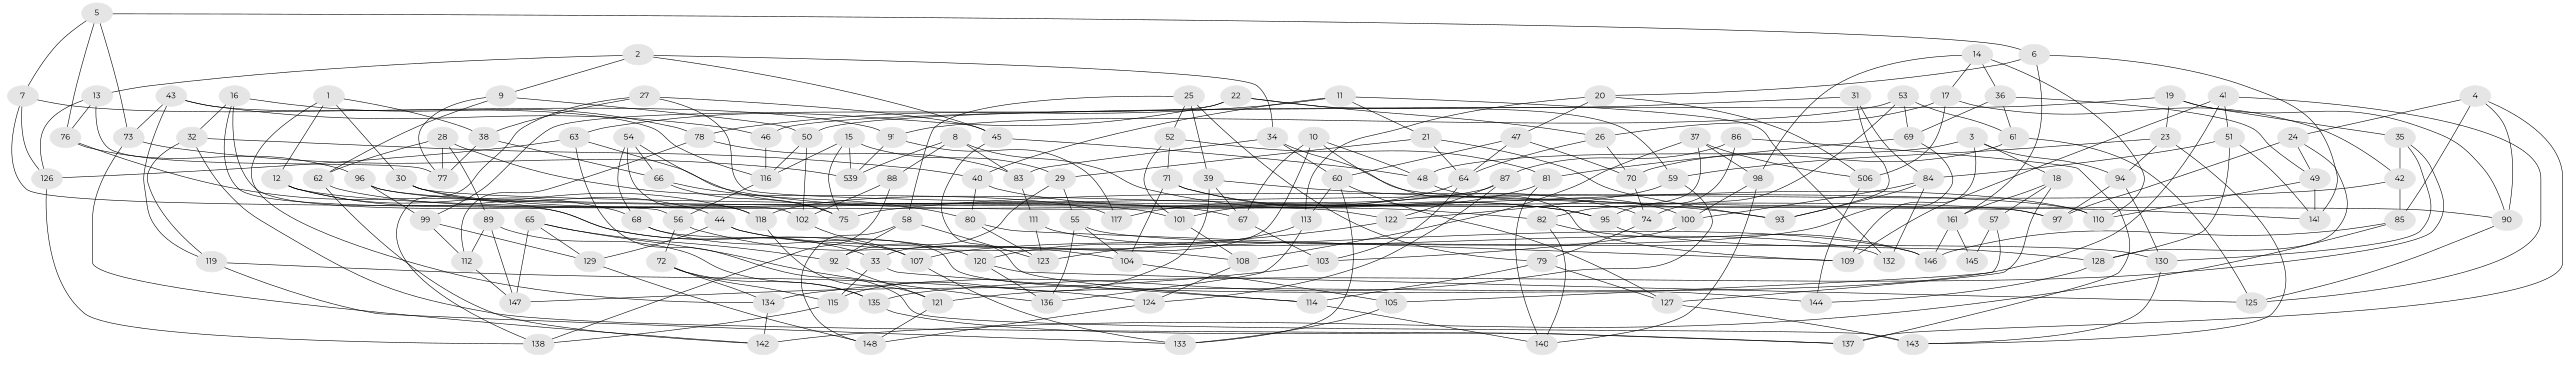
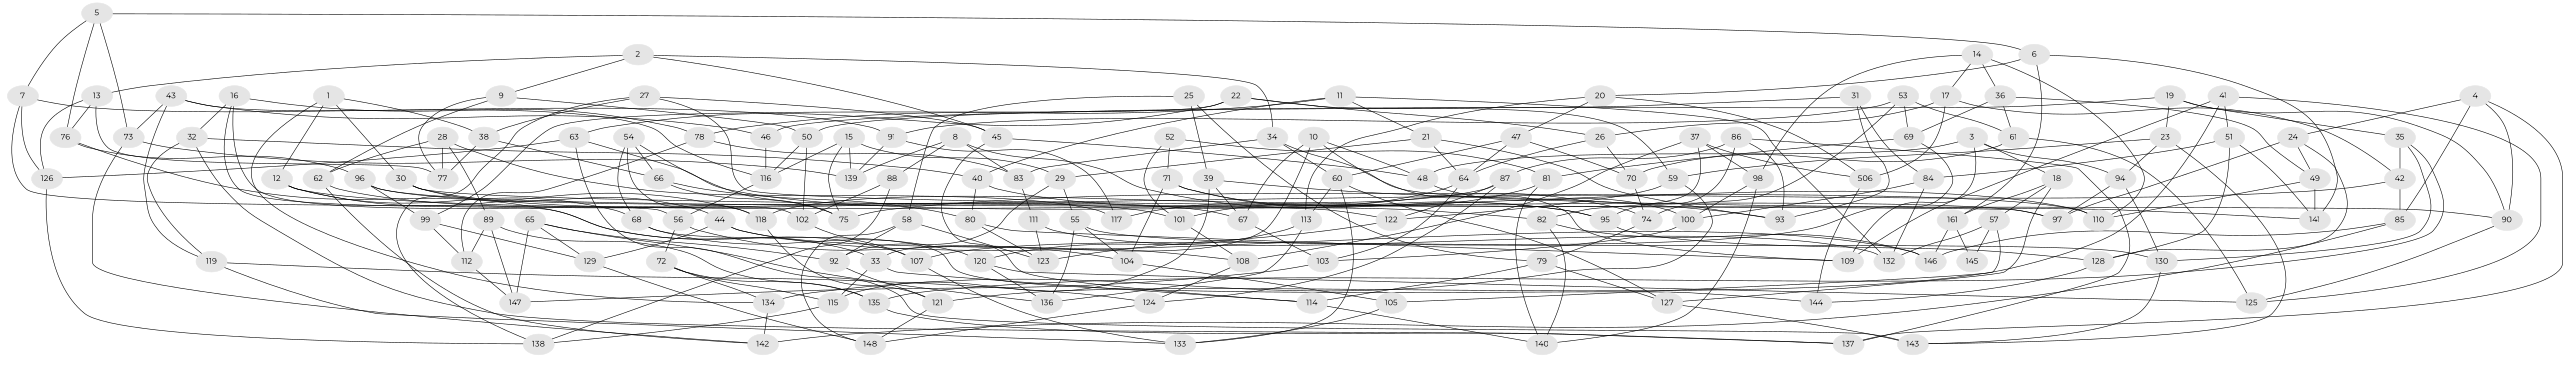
edge "25" -- "52": removed
node "539": label "539" -> "139"
edge "84" -- "93": now "86" -- "93"
edge "57" -- "132": added
